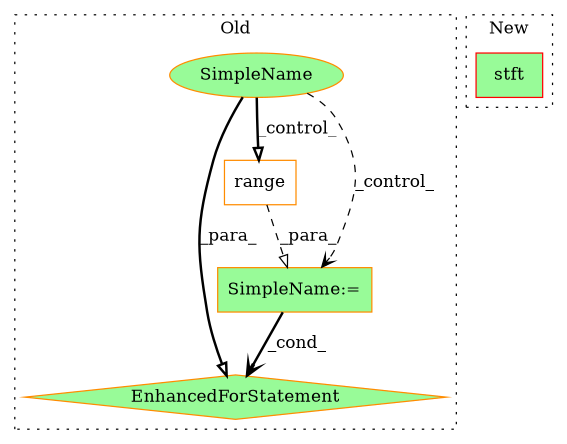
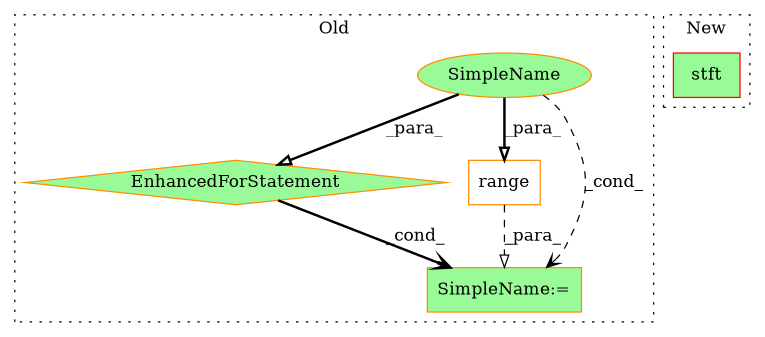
edge "SimpleName" -> "range": label "_control_" -> "_para_"
edge "SimpleName" -> "SimpleName:=": label "_control_" -> "_cond_"
edge "SimpleName:=" -> "EnhancedForStatement": reversed
